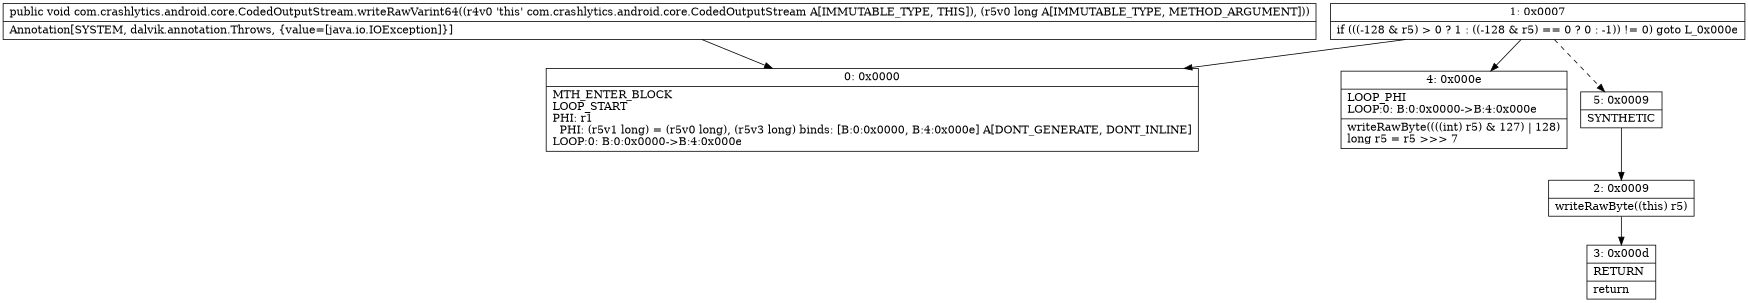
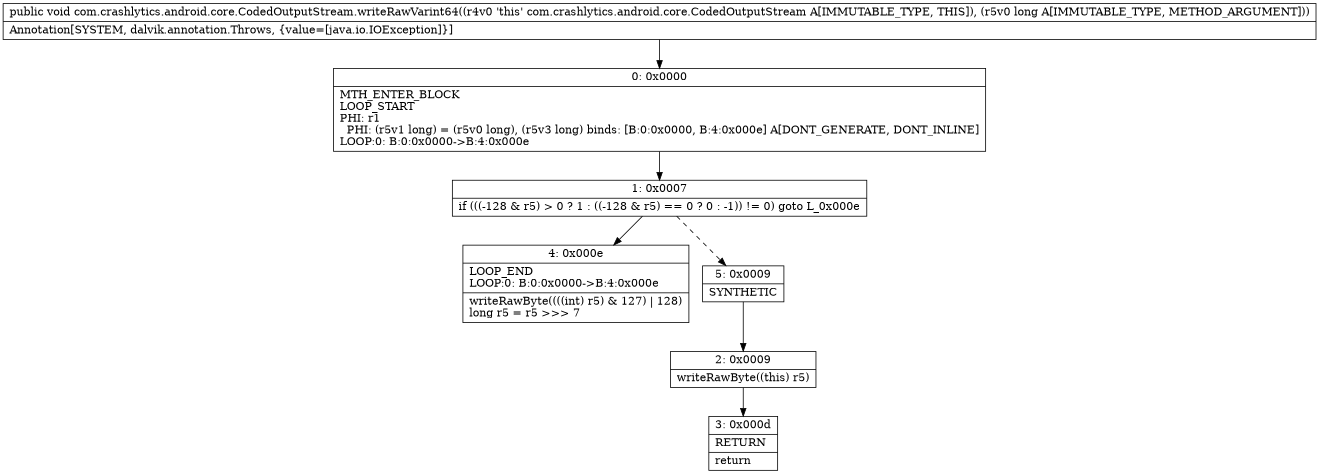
edge "1: 0x0007" -> "0: 0x0000": reversed
node "4: 0x000e": text "LOOP_PHI" -> "LOOP_END"
